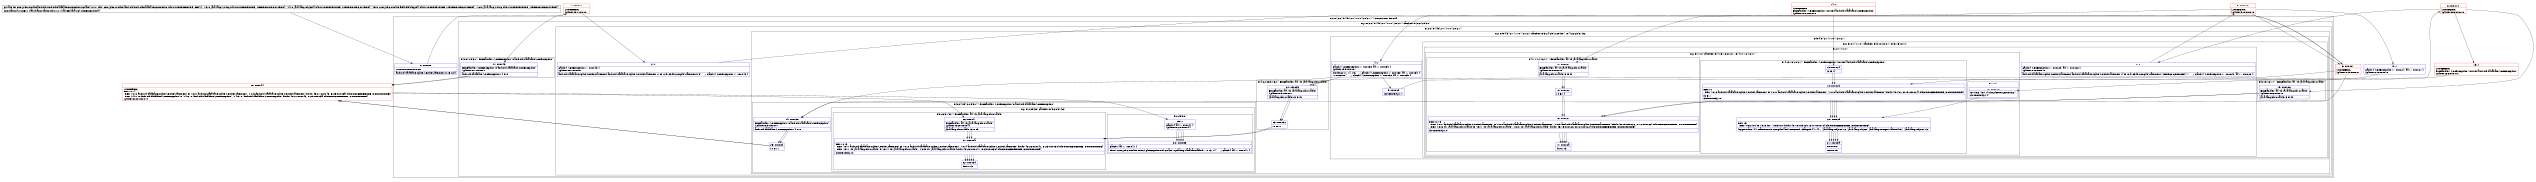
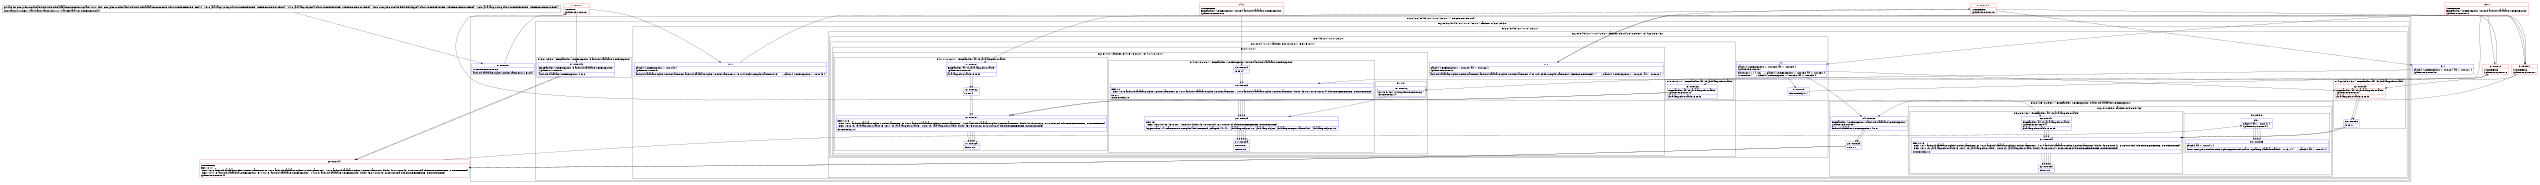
node "1: 0x0001": text "SYNTHETIC" -> "METHOD"
edge "6: 0x0010" -> "19: ?": reversed
node "22: 0x003b": color blue -> red
edge "28: 0x0044" -> "26: 0x0041": now "1: 0x0001" -> "26: 0x0041"
